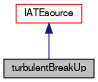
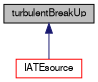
edge "turbulentBreakUp" -> "IATEsource": reversed
